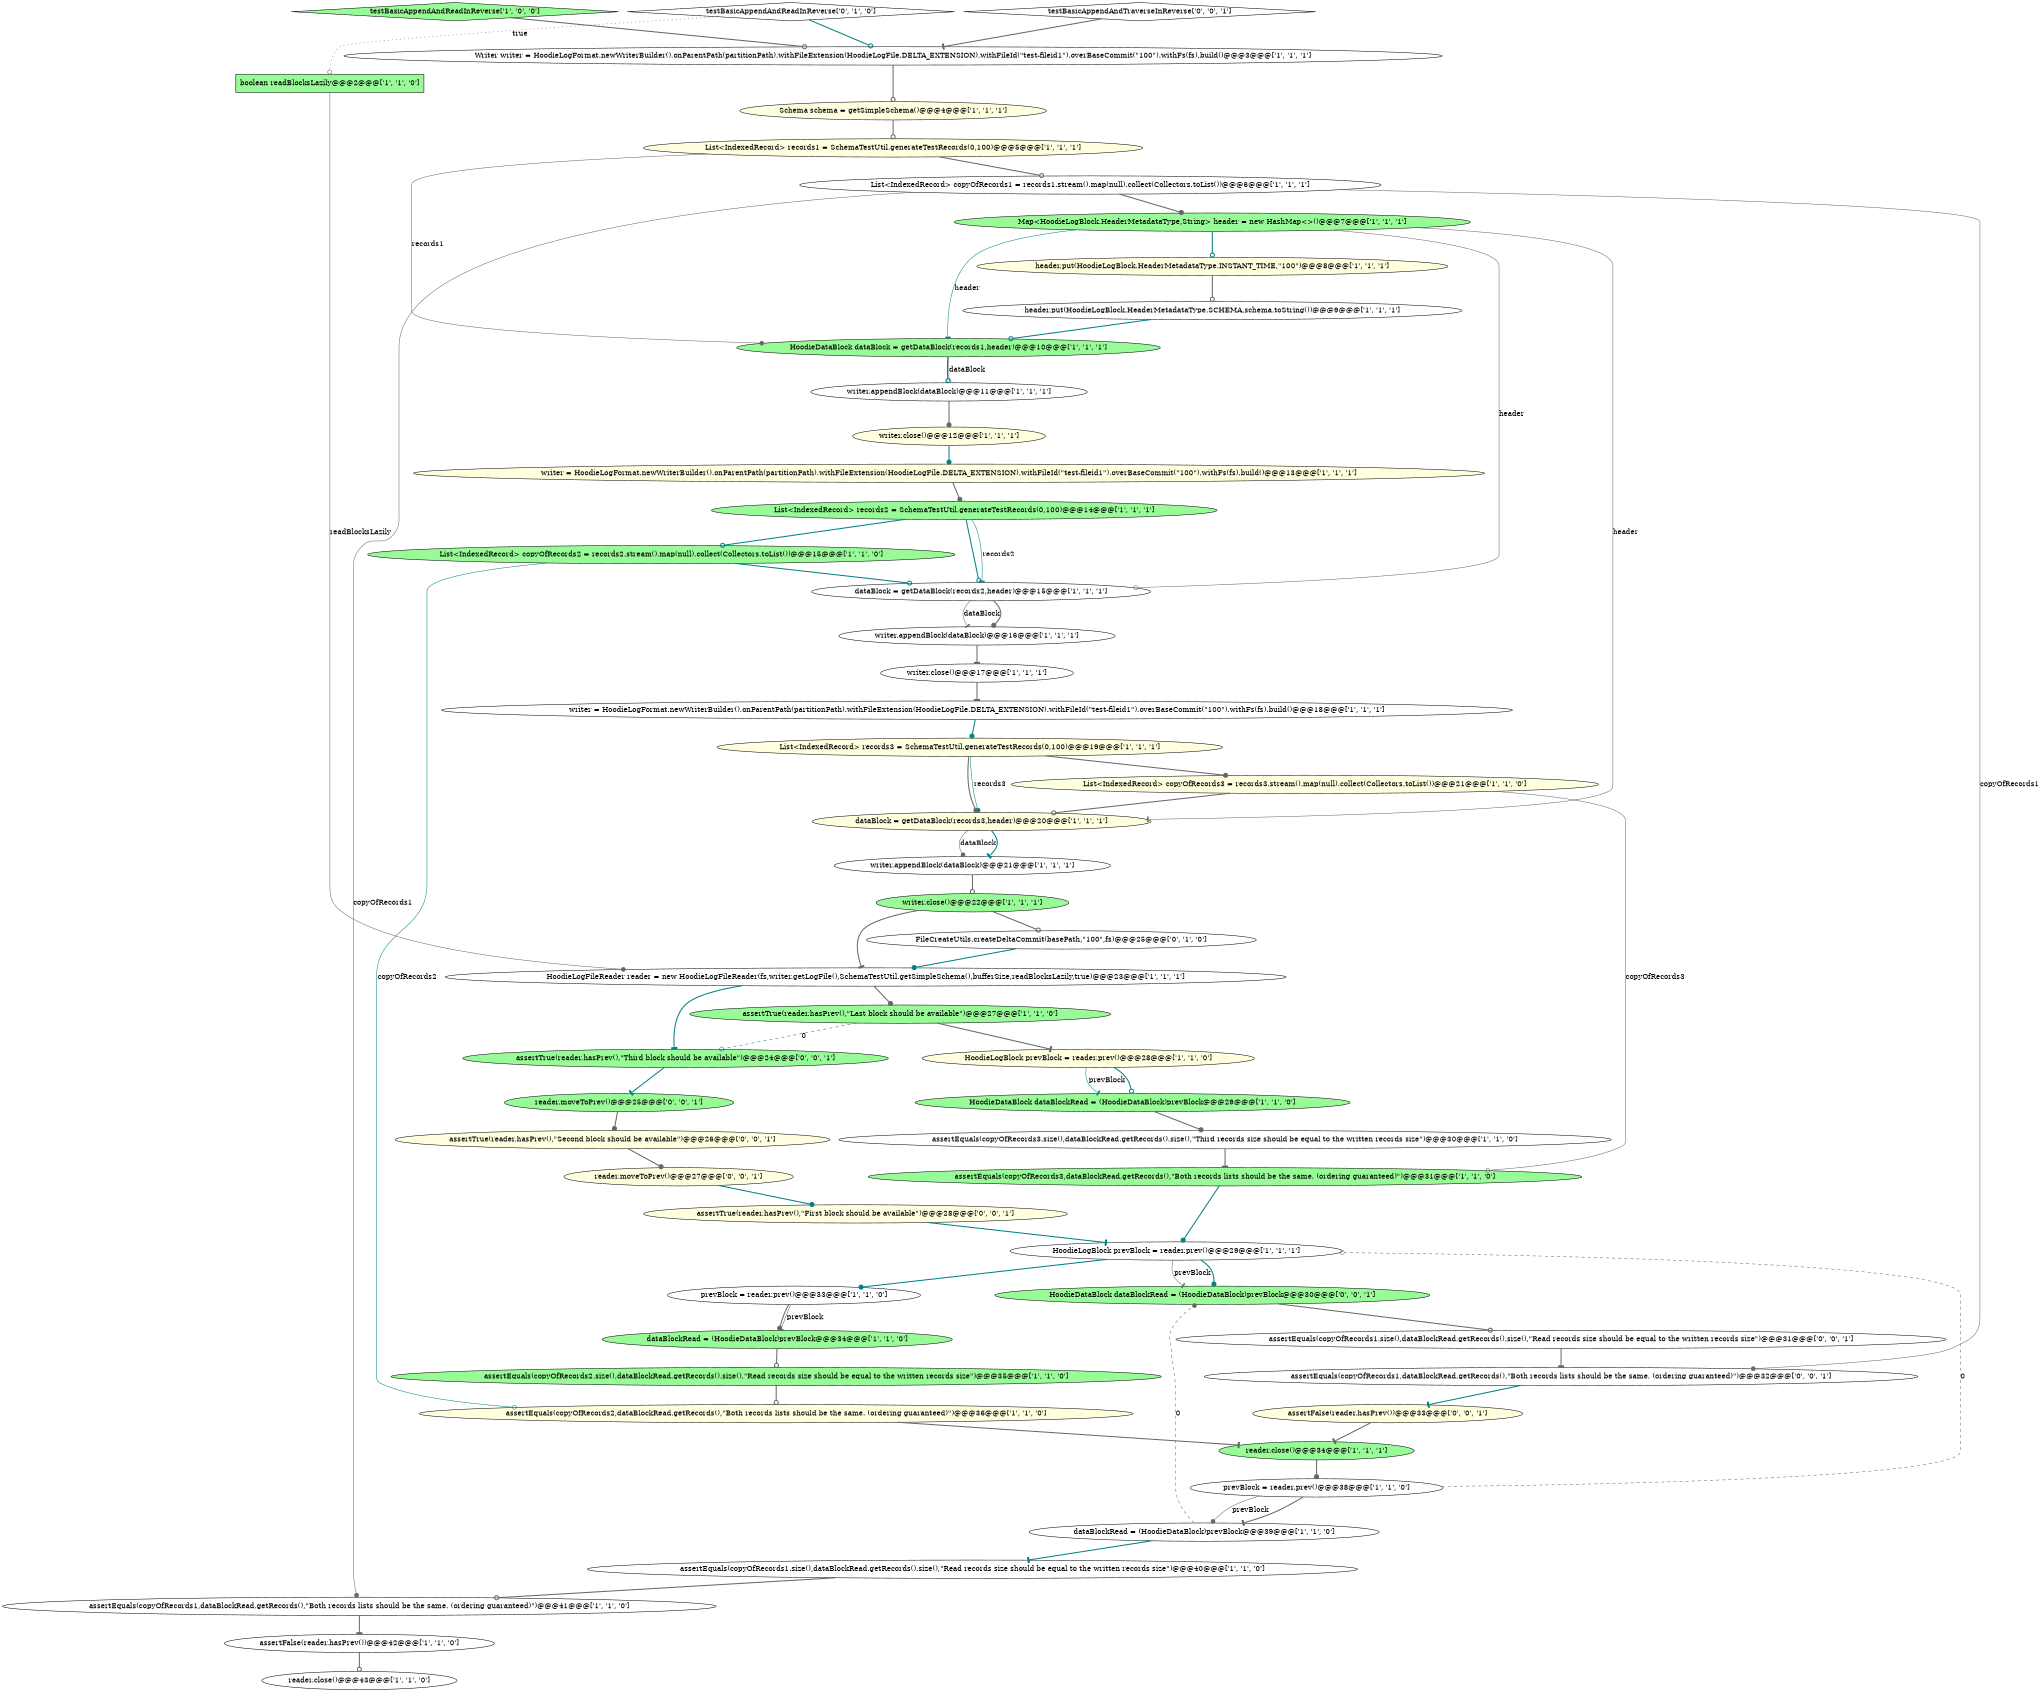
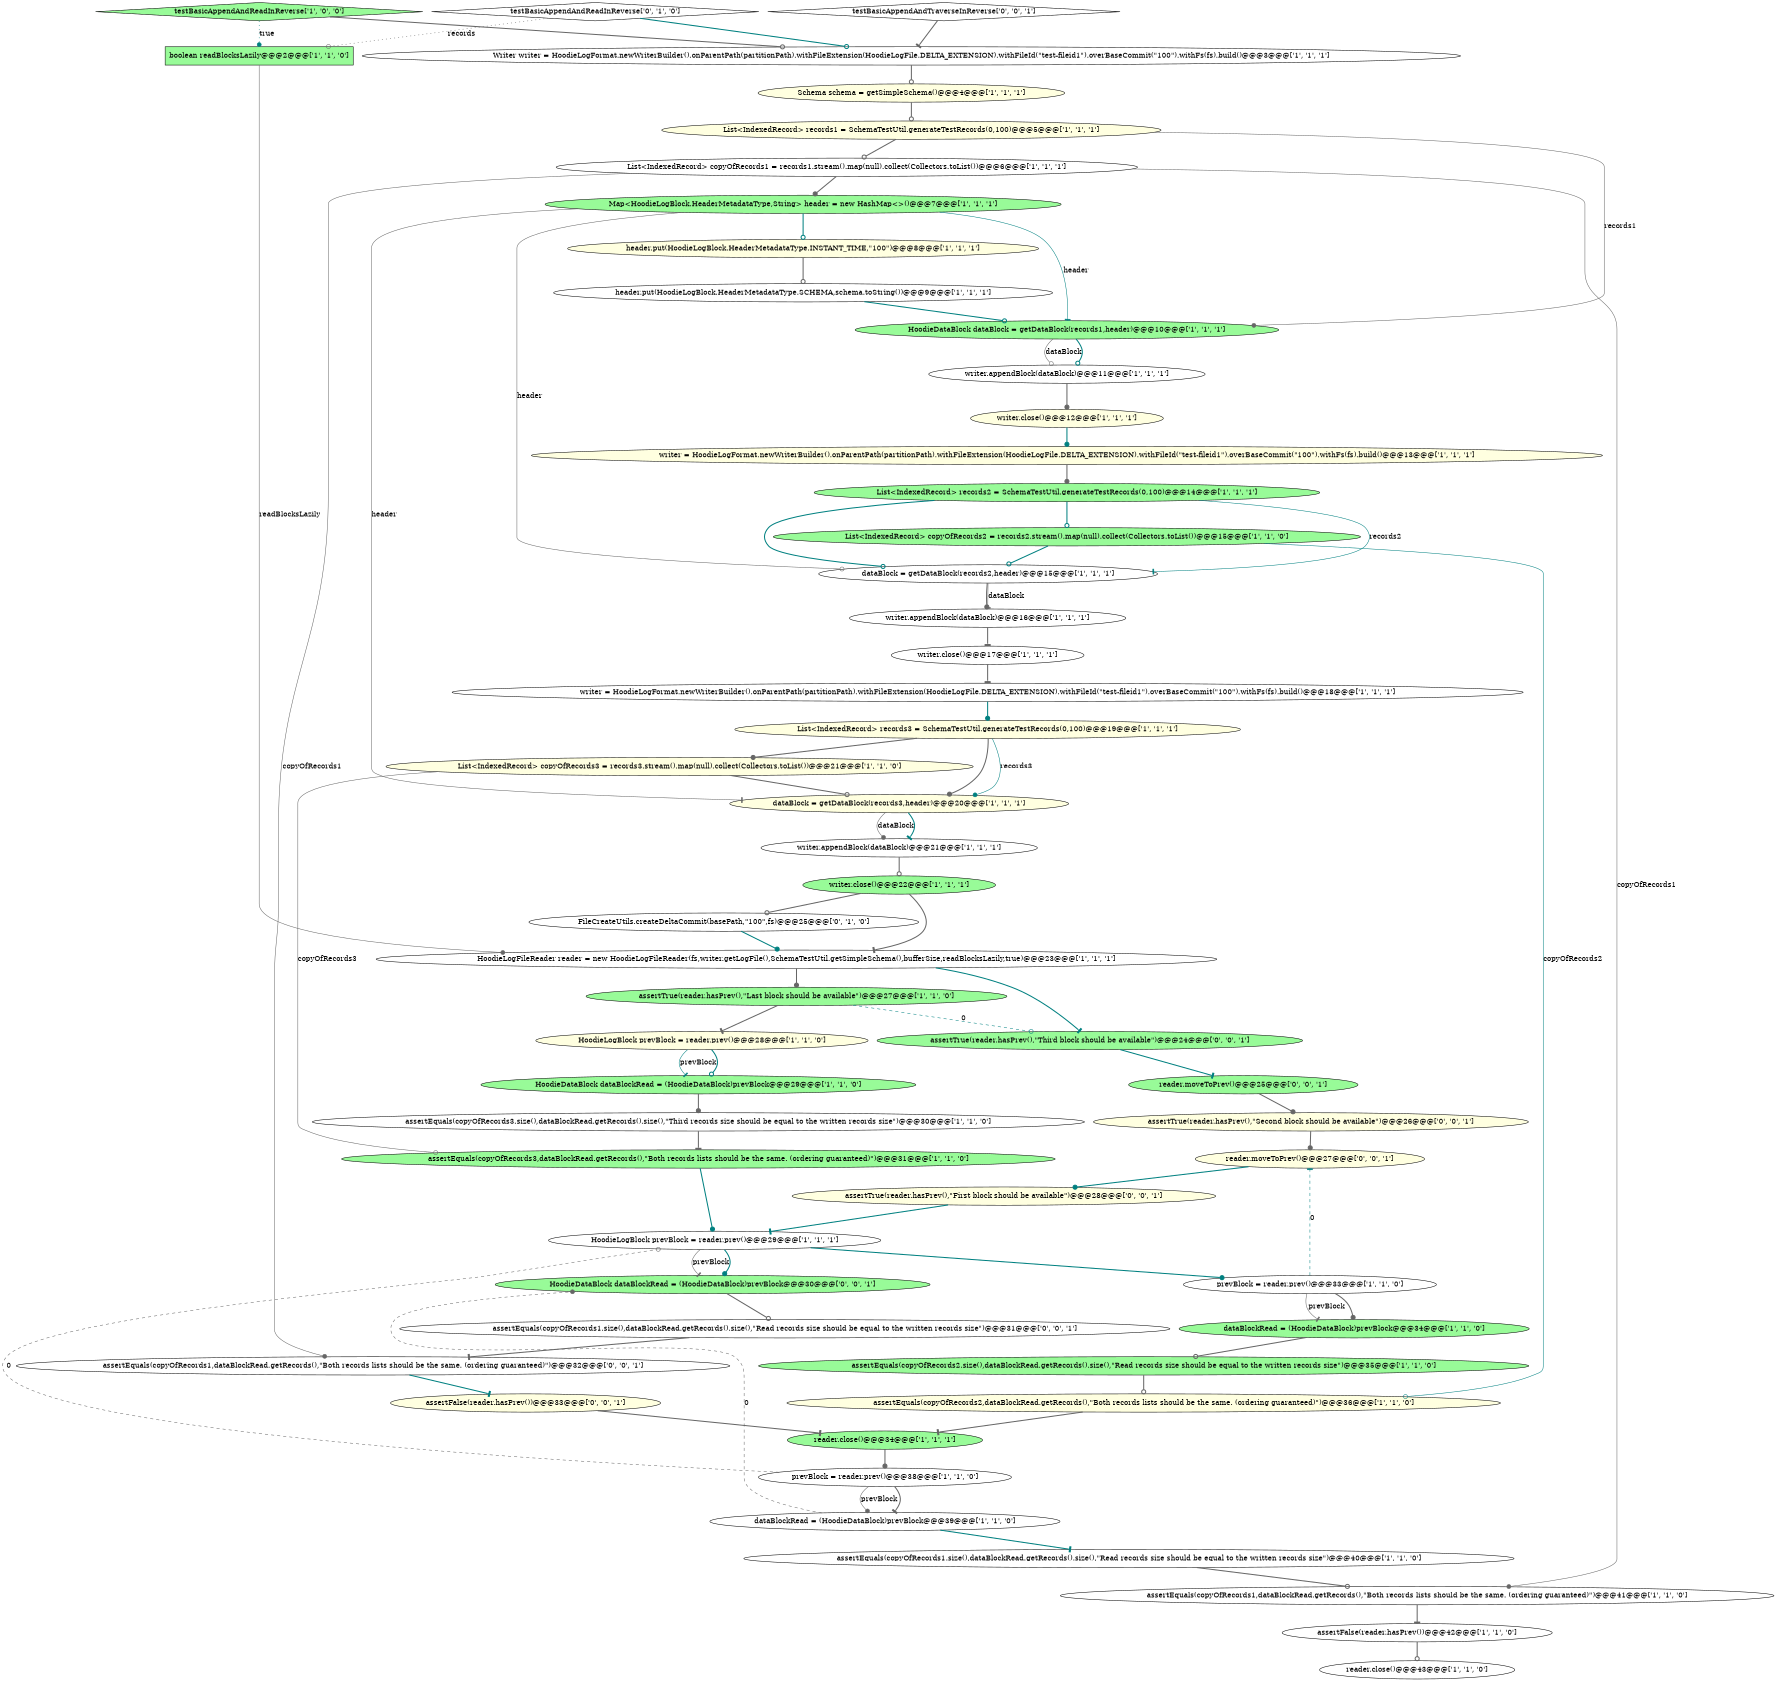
edge "testBasicAppendAndReadInReverse['1', '0', '0']" -> "boolean readBlocksLazily@@@2@@@['1', '1', '0']": added, label "true"
edge "testBasicAppendAndReadInReverse['0', '1', '0']" -> "boolean readBlocksLazily@@@2@@@['1', '1', '0']": label "true" -> "records"
edge "prevBlock = reader.prev()@@@33@@@['1', '1', '0']" -> "reader.moveToPrev()@@@27@@@['0', '0', '1']": added, label "0"
